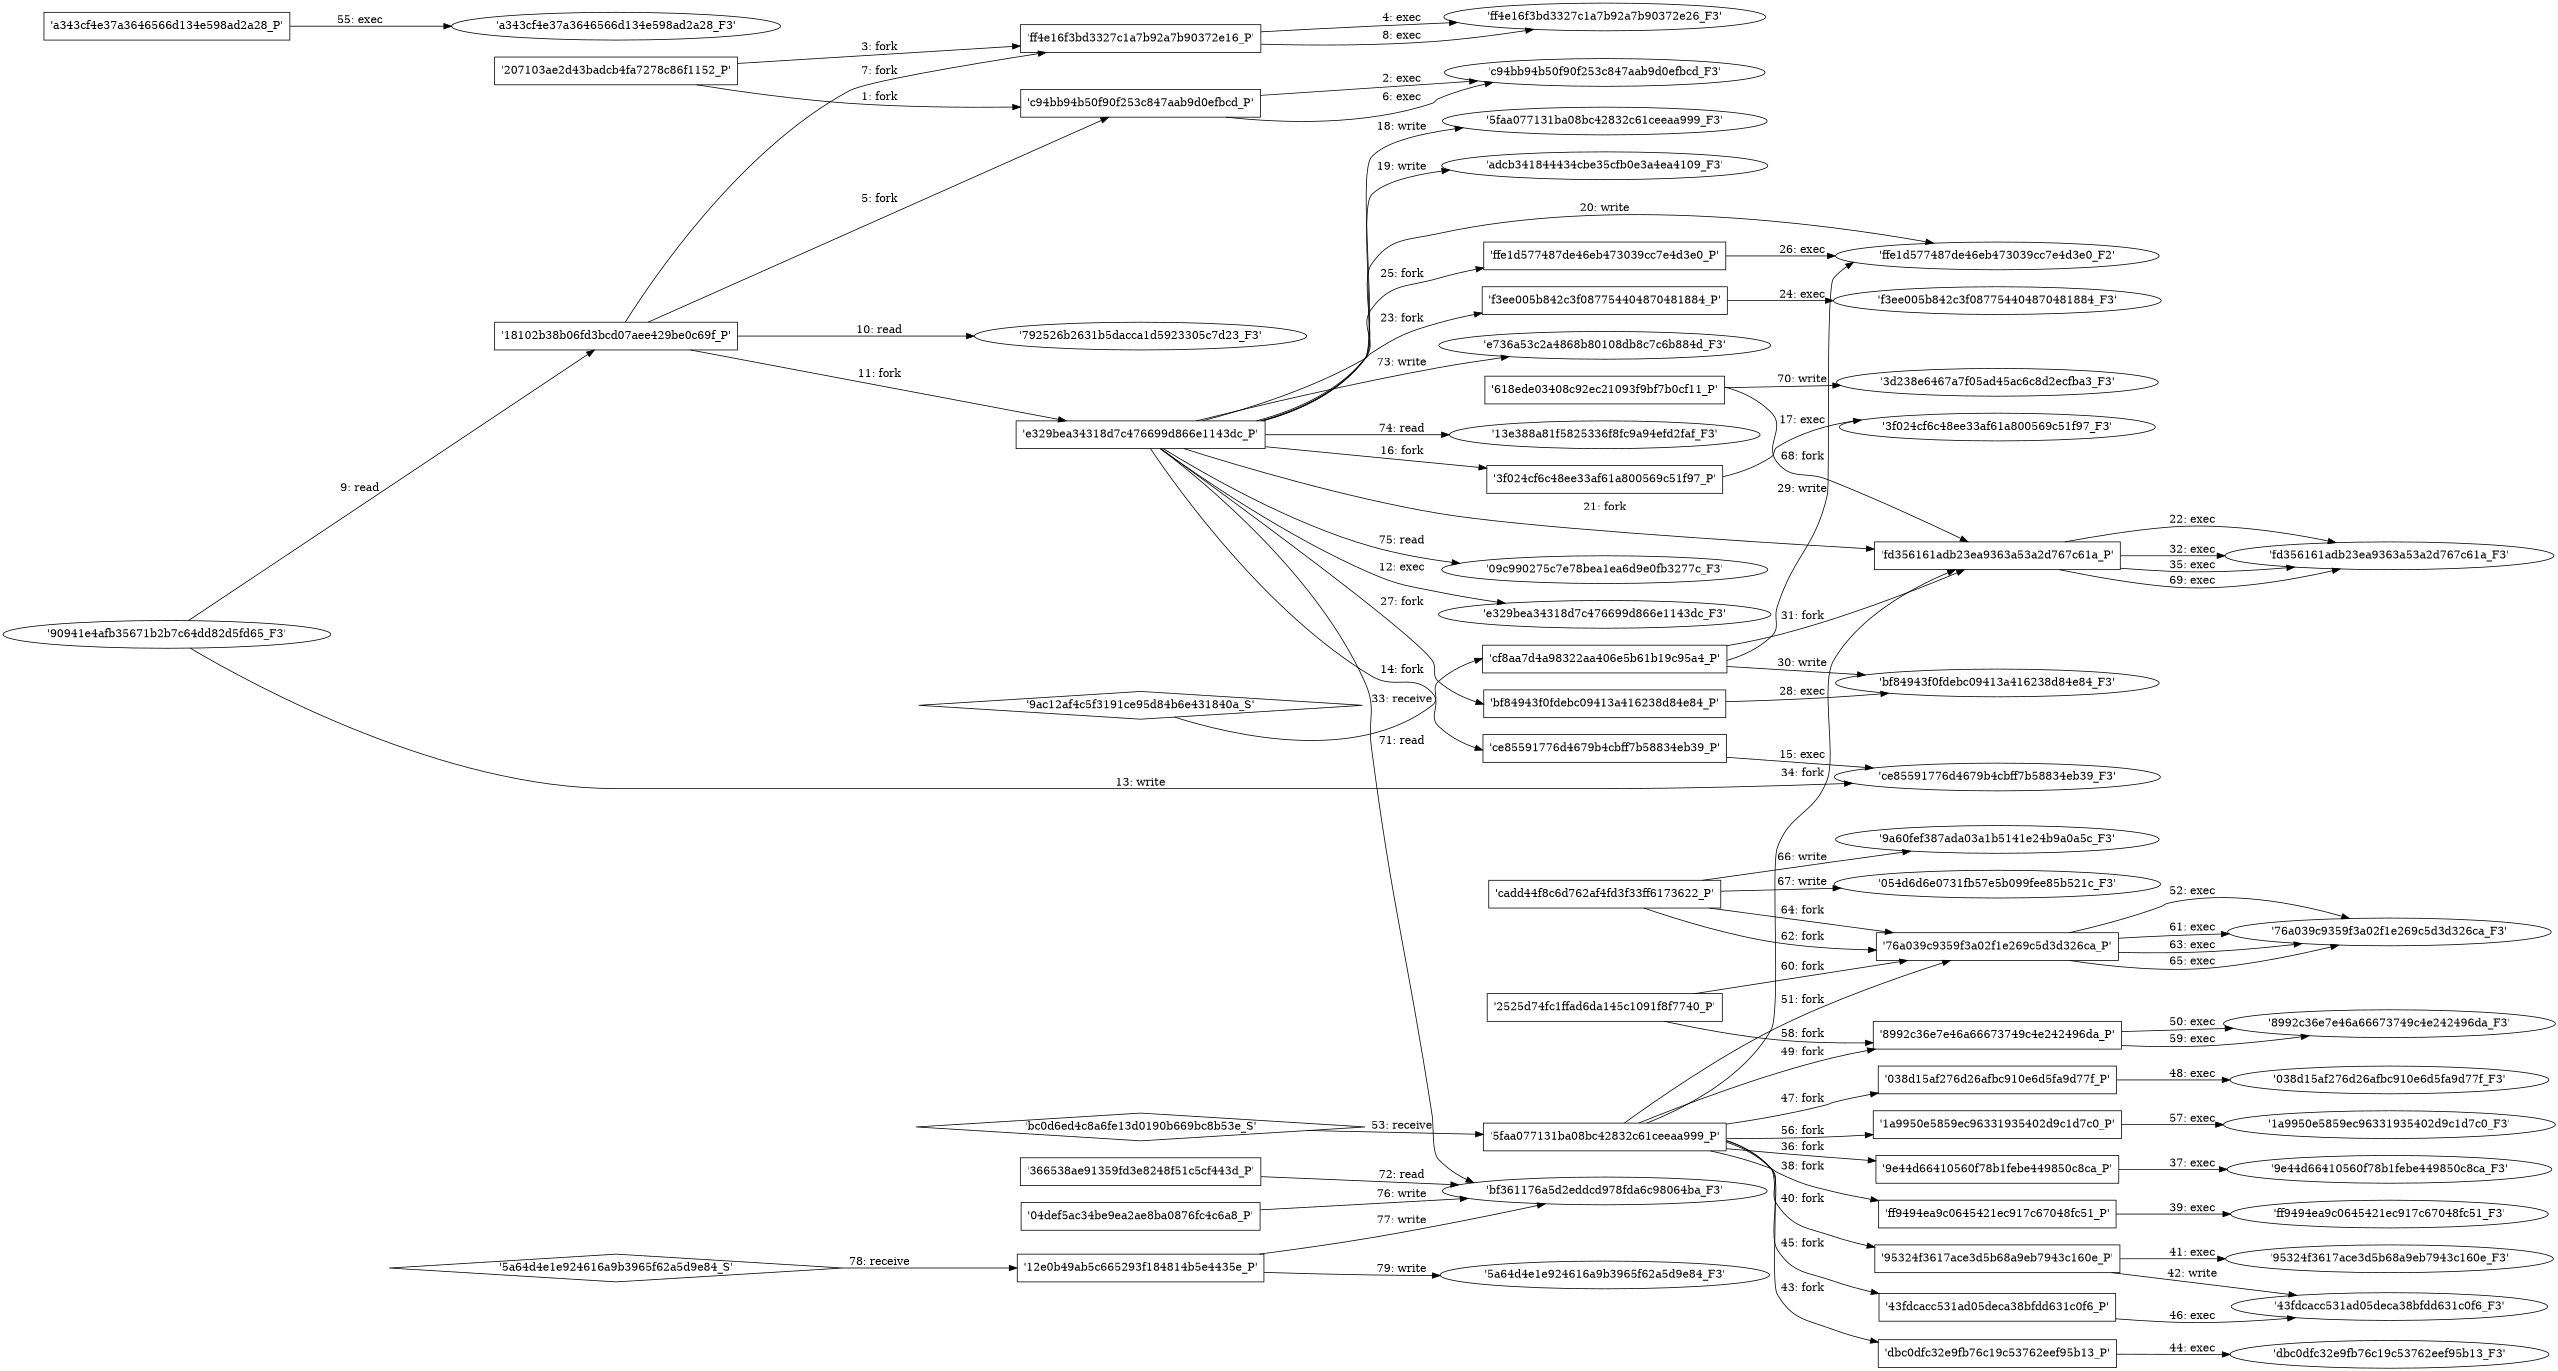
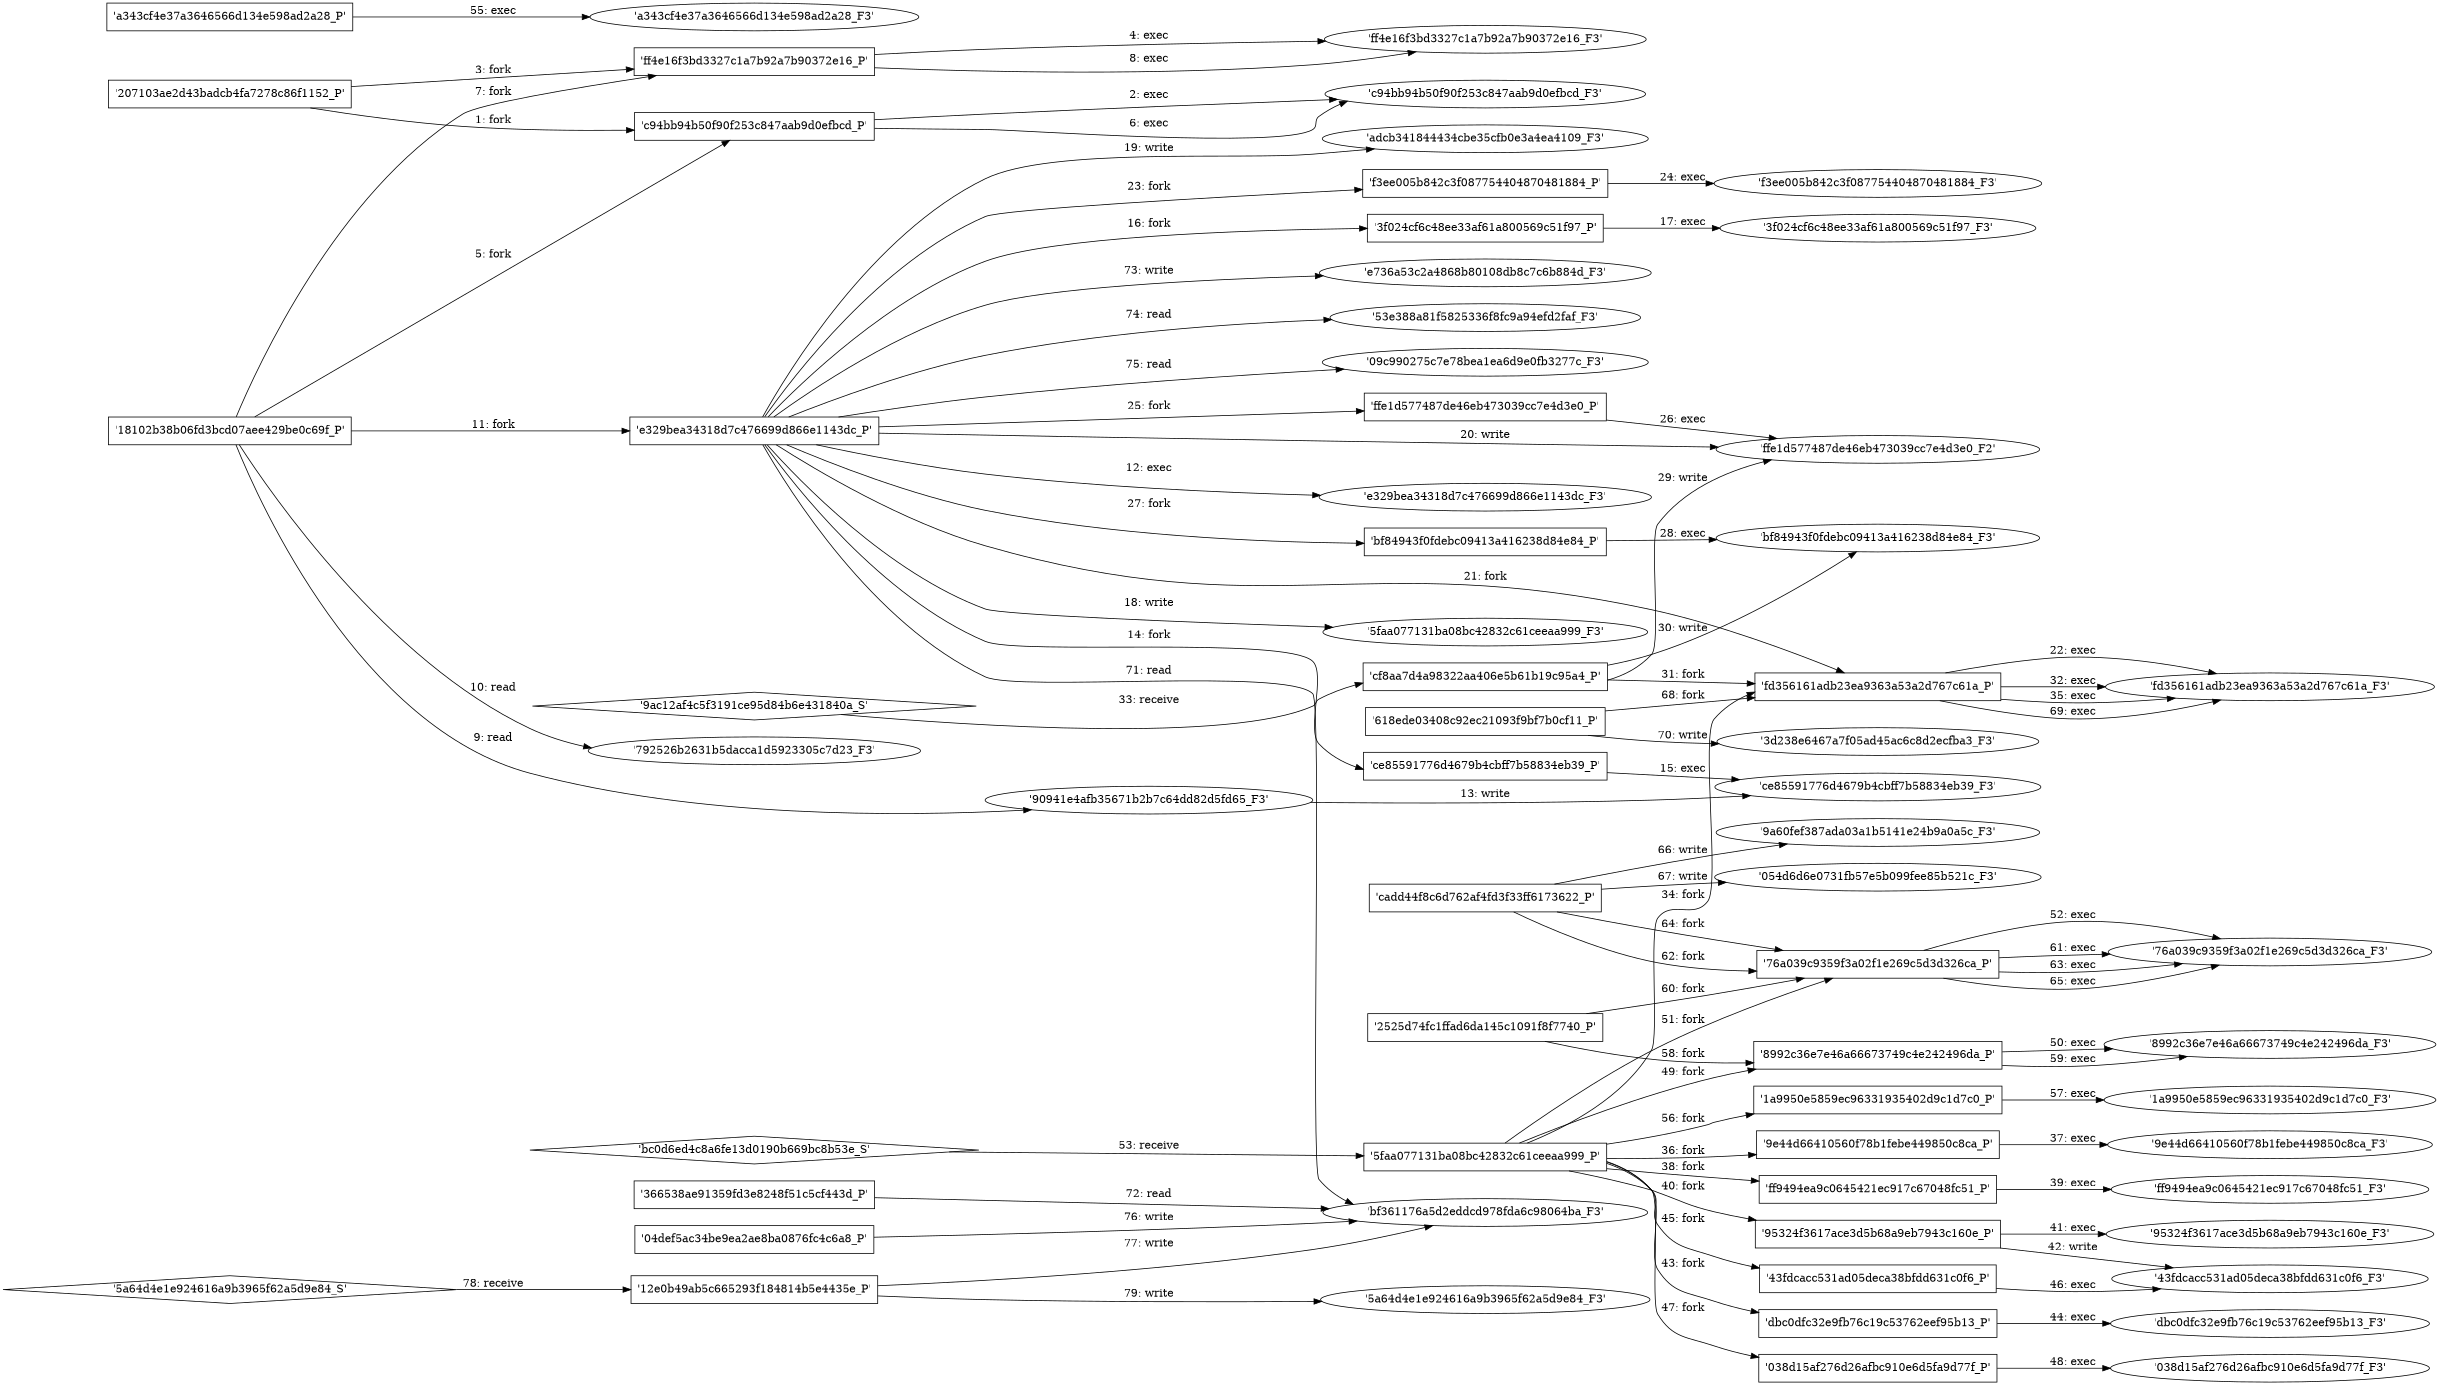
node "'ff4e16f3bd3327c1a7b92a7b90372e26_F3'": label "'ff4e16f3bd3327c1a7b92a7b90372e26_F3'" -> "'ff4e16f3bd3327c1a7b92a7b90372e16_F3'"
node "'13e388a81f5825336f8fc9a94efd2faf_F3'": label "'13e388a81f5825336f8fc9a94efd2faf_F3'" -> "'53e388a81f5825336f8fc9a94efd2faf_F3'"
edge "'90941e4afb35671b2b7c64dd82d5fd65_F3'" -> "'18102b38b06fd3bcd07aee429be0c69f_P'": reversed
